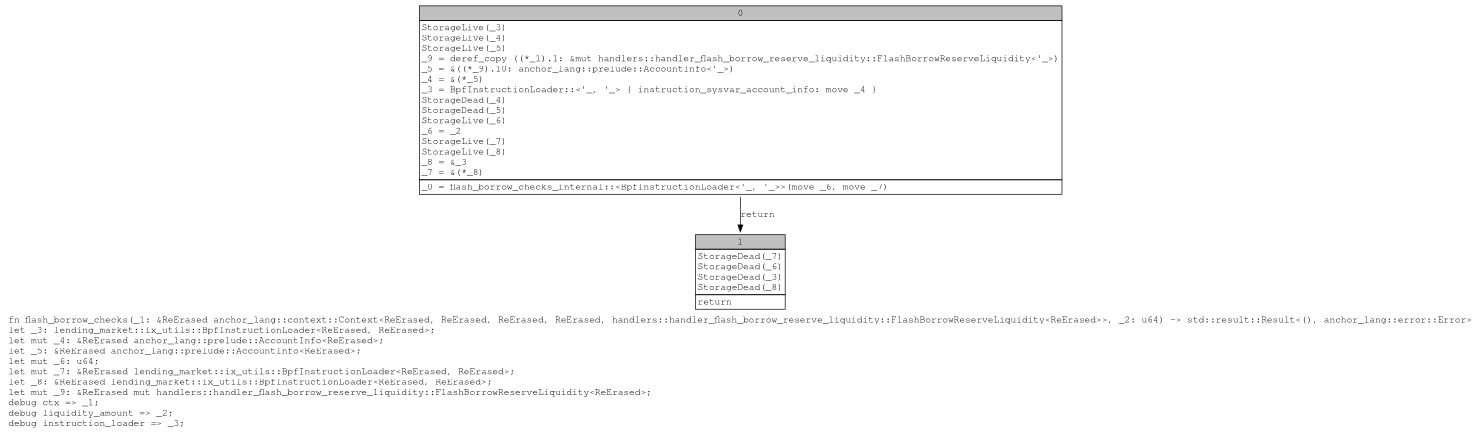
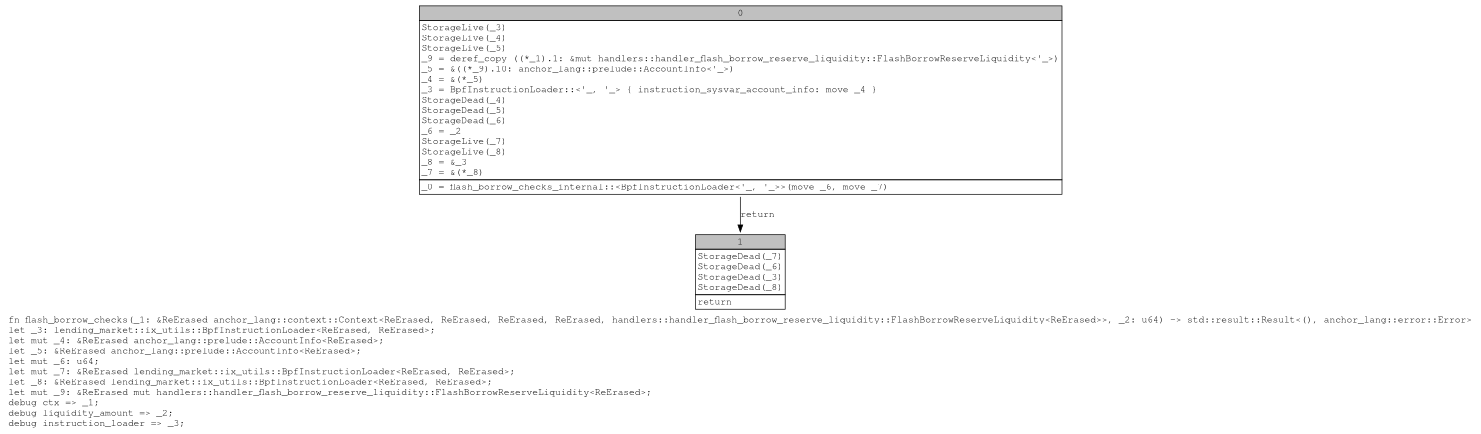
node "0": text "StorageLive(_6)" -> "StorageDead(_6)"
